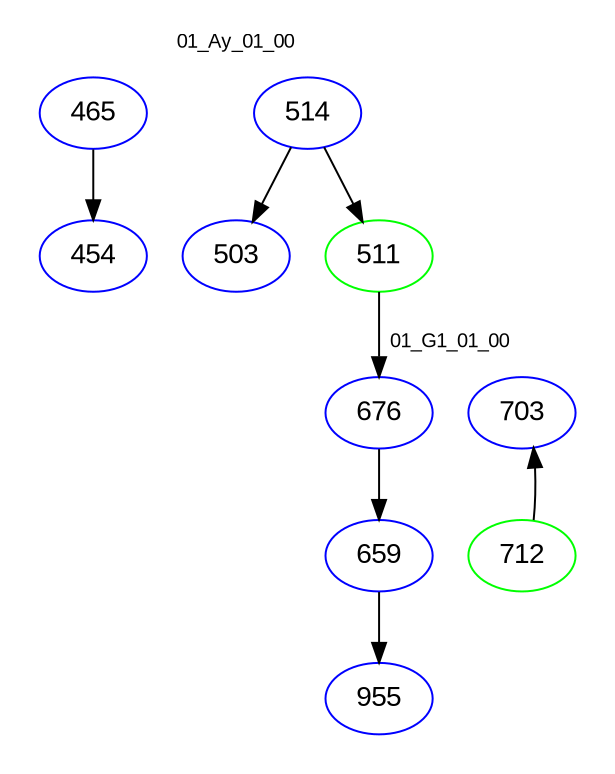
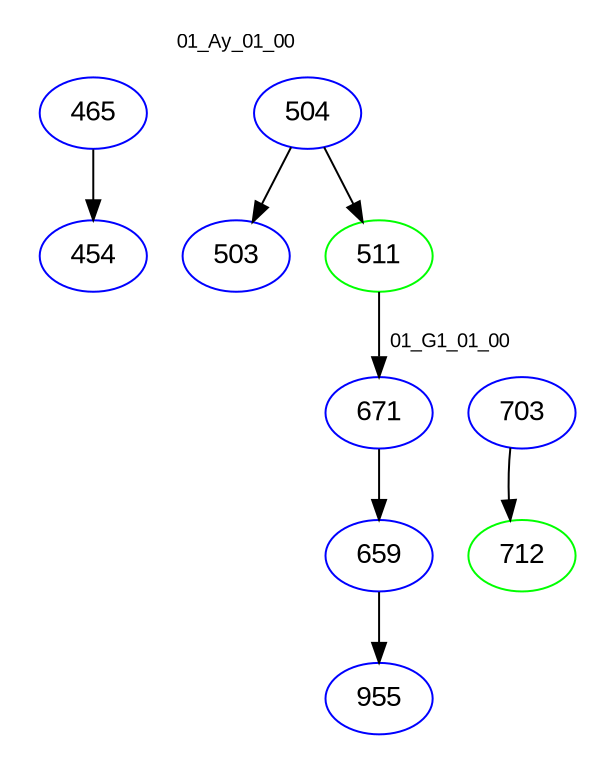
node "514": label "514" -> "504"
node "676": label "676" -> "671"
edge "712" -> "703": reversed
